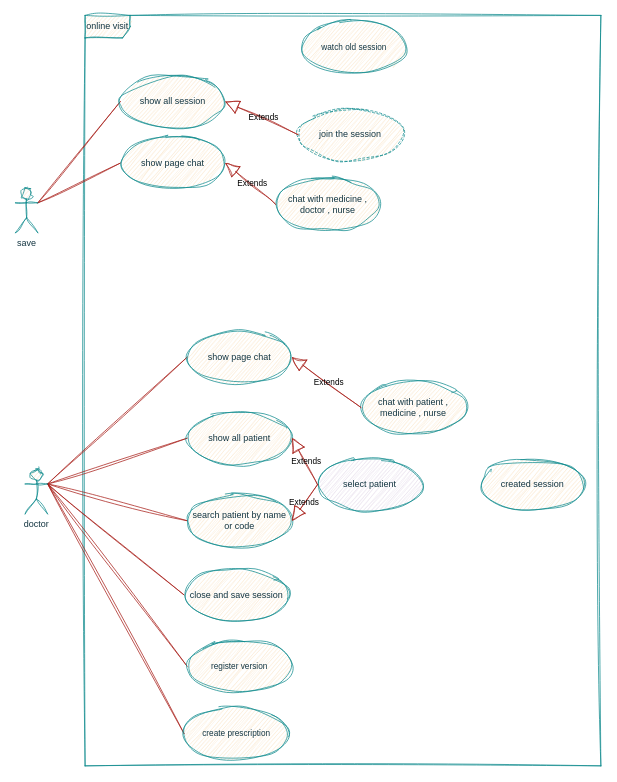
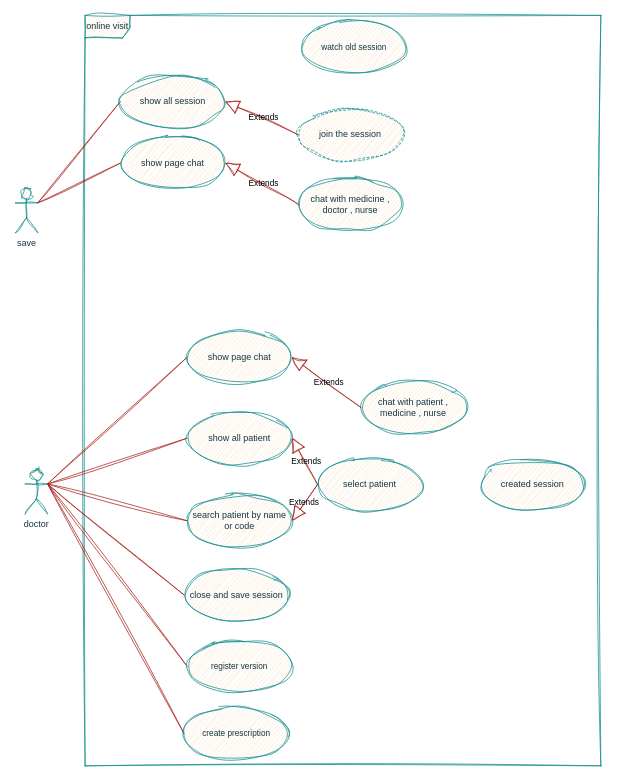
node "chat with medicine , doctor , nurse": moved (328, 204) -> (351, 204)
node "select patient": fillcolor #e1d5e7 -> #fae5c7
